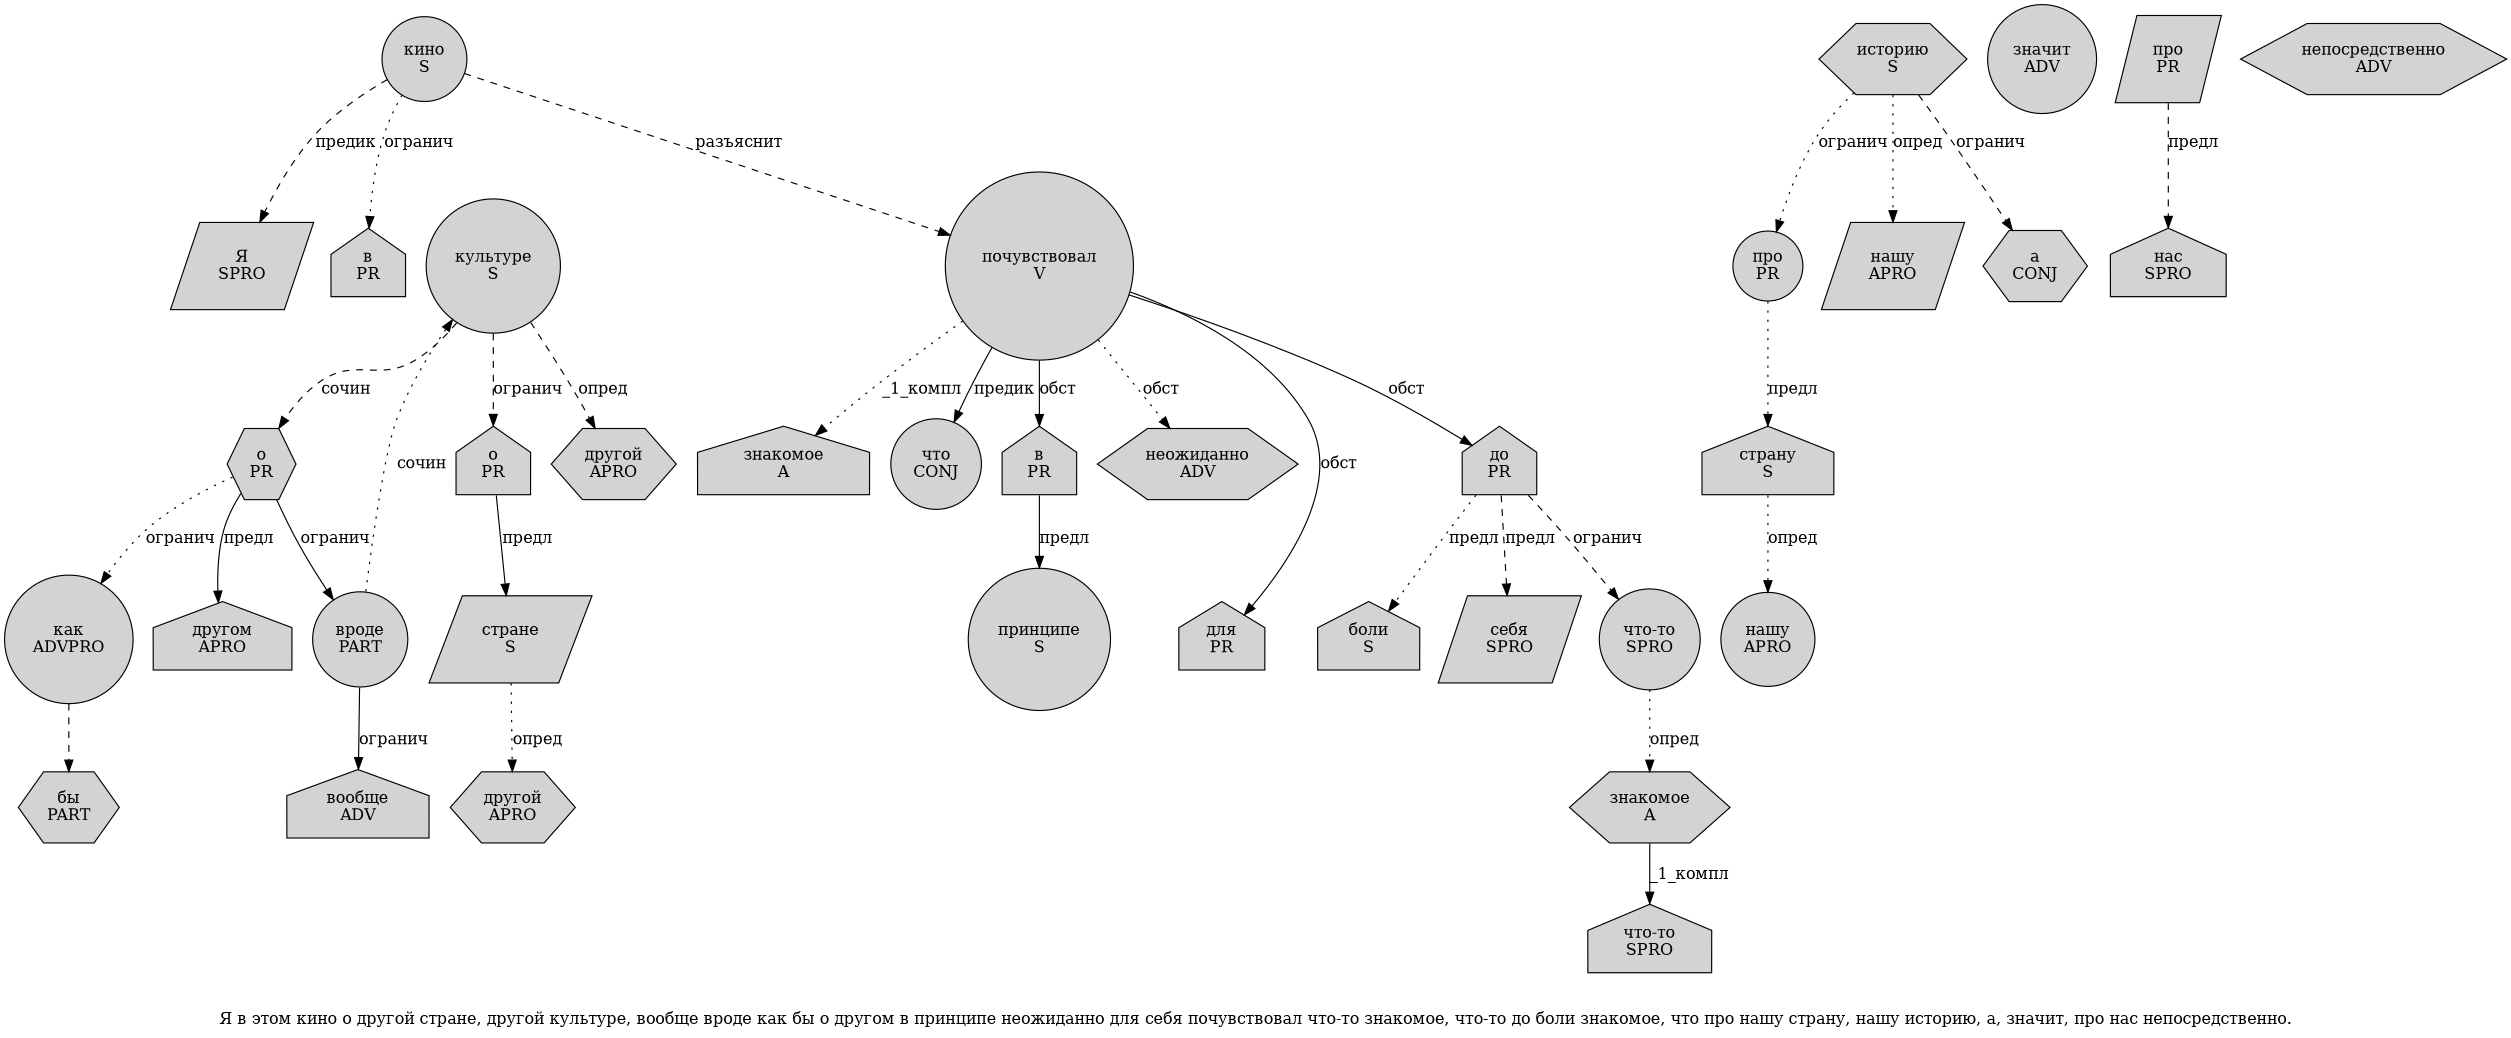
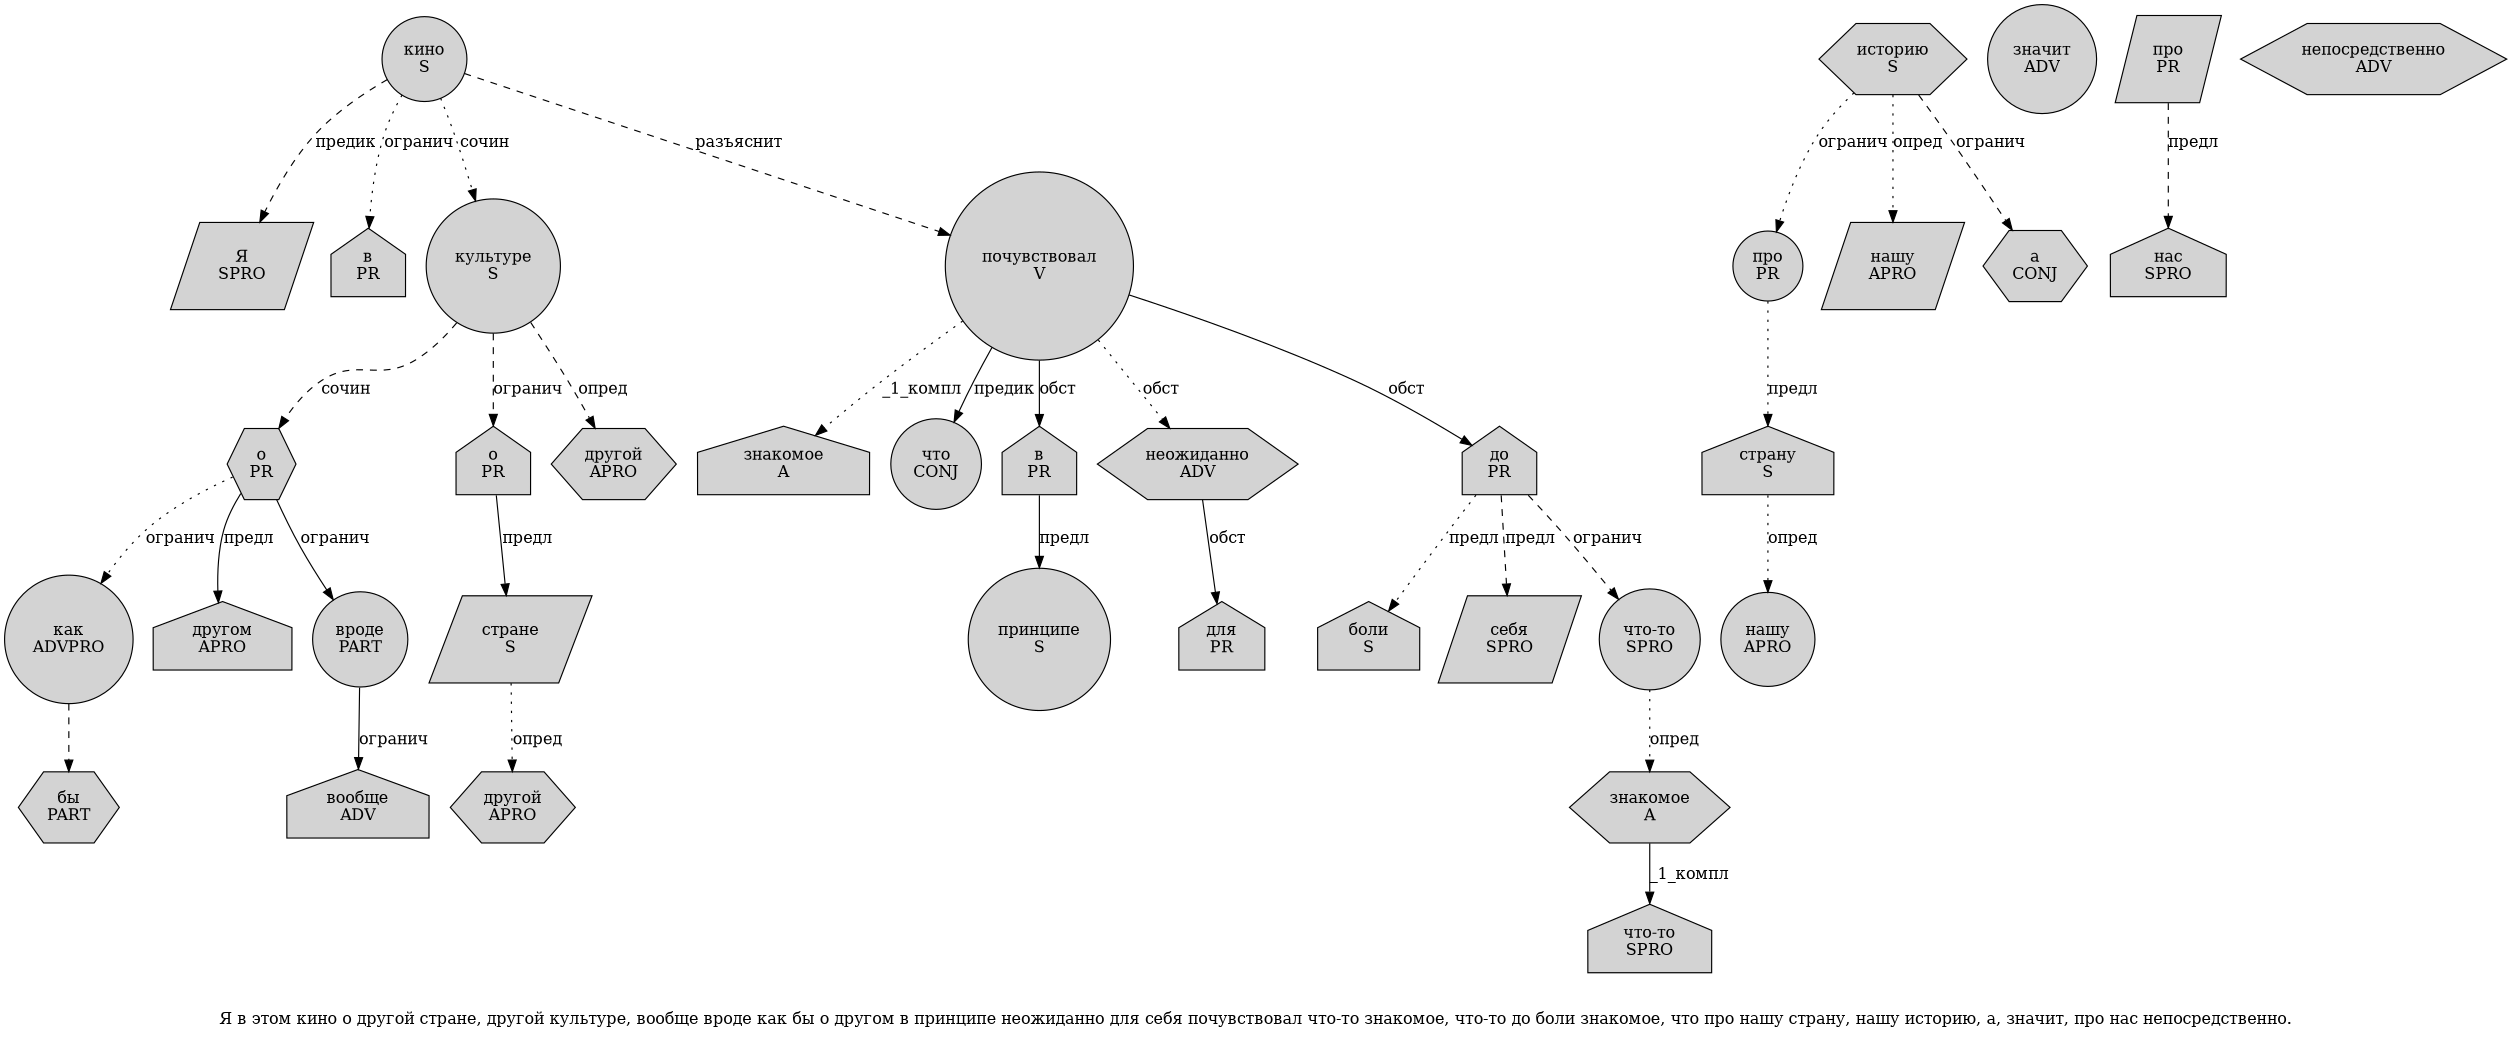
edge "почувствовал V" -> "для PR": now "неожиданно ADV" -> "для PR"
edge "вроде PART" -> "культуре S": now "кино S" -> "культуре S"
